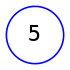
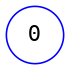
node "5": label "5" -> "0"
